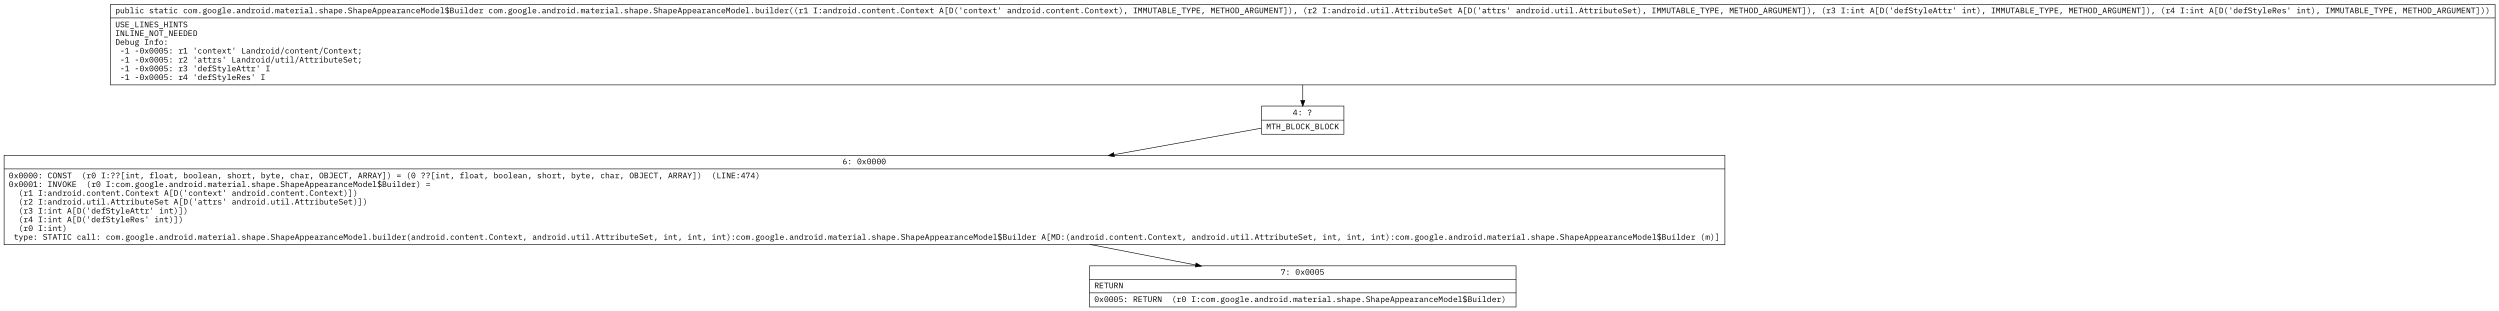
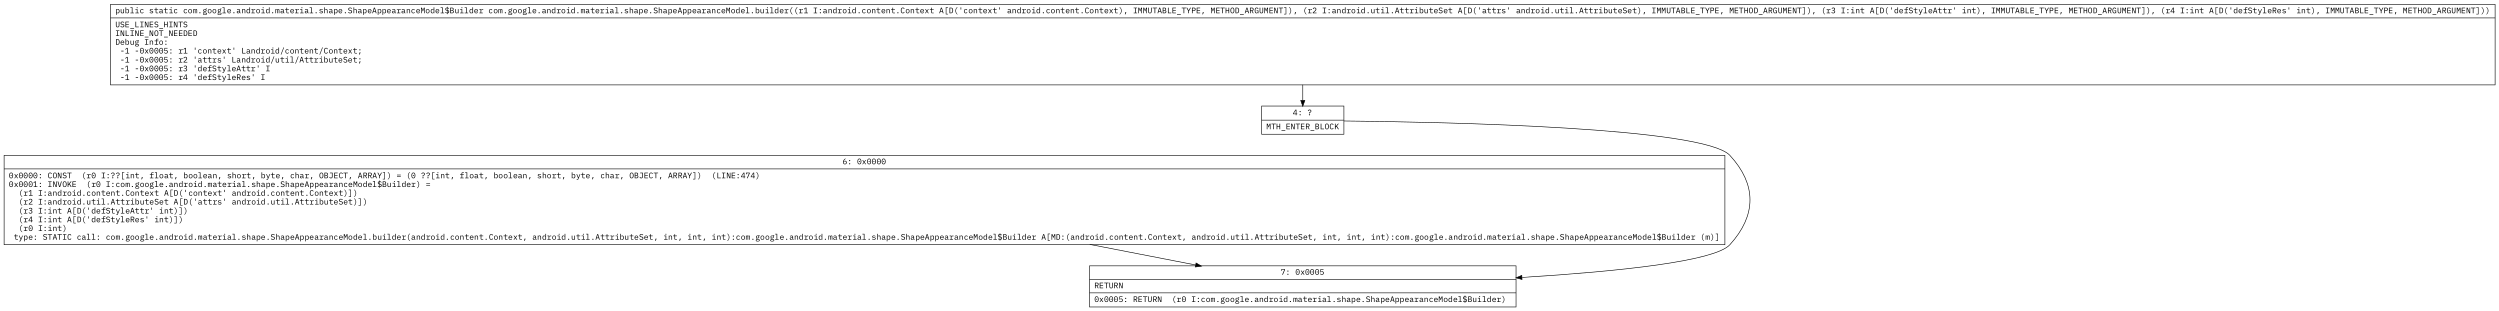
node "4: ?": text "MTH_BLOCK_BLOCK" -> "MTH_ENTER_BLOCK"
edge "4: ?" -> "6: 0x0000": now "4: ?" -> "7: 0x0005"
